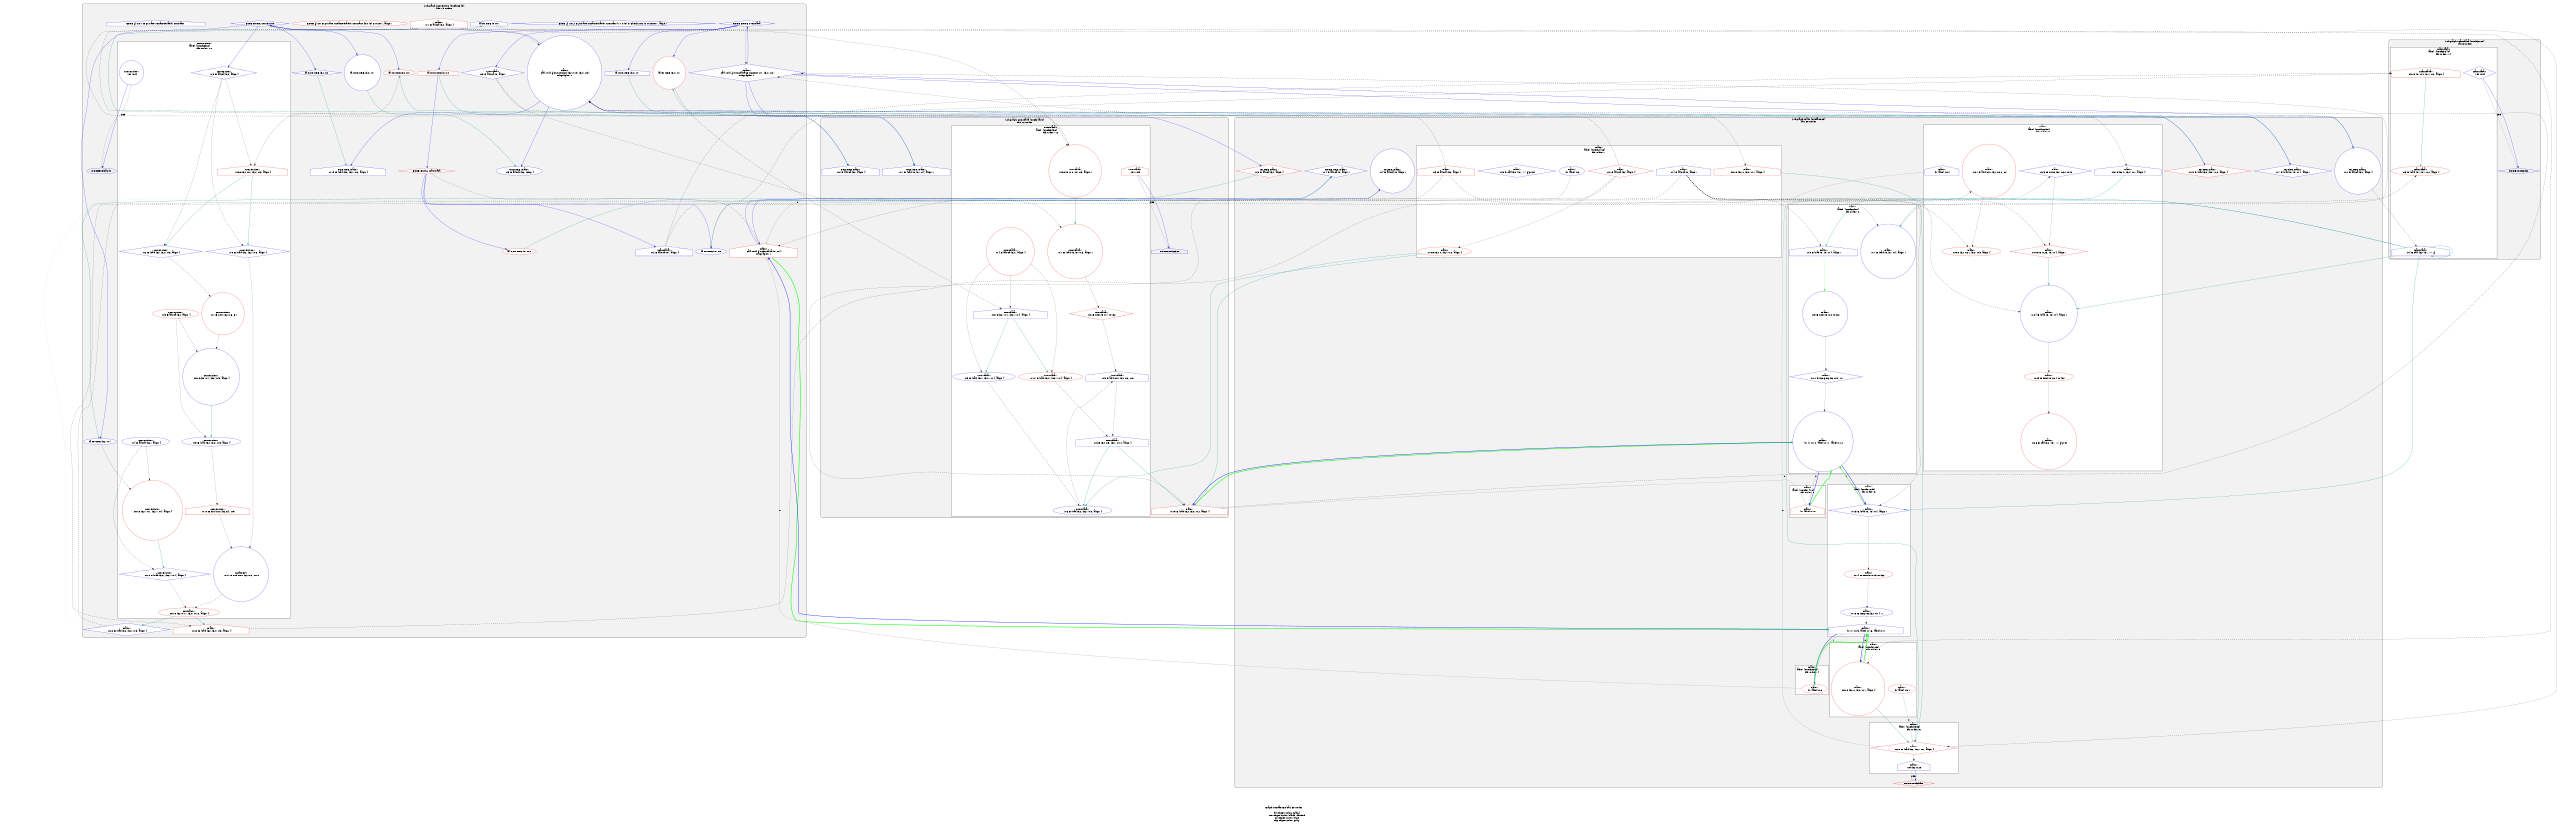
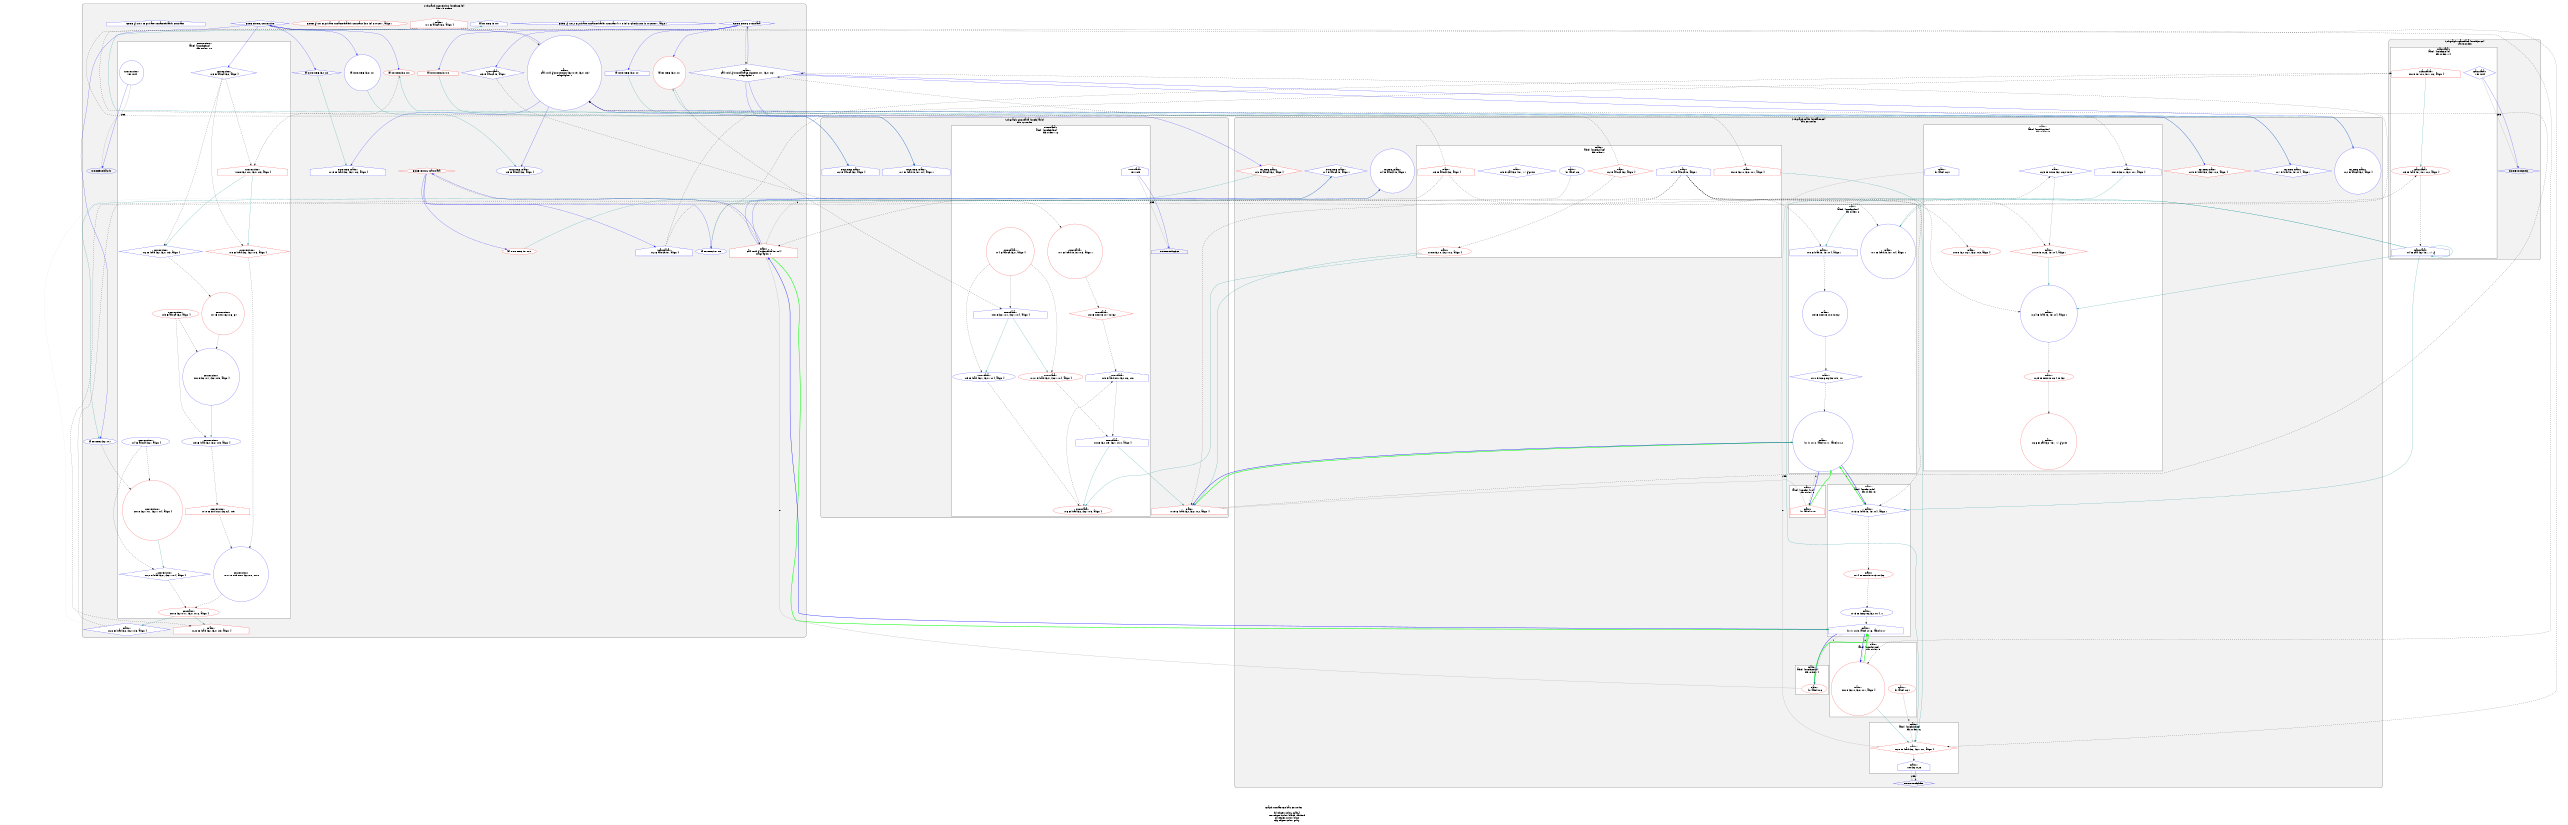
edge "[f] OUT ARG i8 %0" -> "GLOB FUNC scan_data": now "main:: call void @scan_data(i8* %4) subgraphs: 1" -> "GLOB FUNC scan_data"
node "OUT ARG main:: %3 = alloca i32, icmp 4": label "OUT ARG main:: %3 = alloca i32, icmp 4" -> "OUT ARG main:: %3 = alloca i32, align 4"
node "sum_data:: store i8 %0, i8* %3, align 1": removed
node "sum_data:: ret void": color red -> blue
node "NODE ARG main:: %4 = alloca i8, align 1": label "NODE ARG main:: %4 = alloca i8, align 1" -> "OUT ARG main:: %4 = alloca i8, align 1"
node "main:: %21 = add nsw i32 %20, 22": removed
edge "IN ARG main:: %2 = alloca i32, align 4" -> "scan_data:: %4 = call i32 (i8*, ...) @": now "scan_data:: %3 = load i8*, i8** %2, align 4" -> "scan_data:: %4 = call i32 (i8*, ...) @"
node "conversion:: %8 = load i32, i32* %3, align 4": color blue -> red
edge "main:: %8 = load i8, i8* %4, align 1" -> "main:: %9 = sext i8 %8 to i32": color green -> black
edge "main:: %2 = alloca i32, align 4" -> "main:: %19 = load i32, i32* %2, align 4": now "main:: %4 = alloca i8, align 1" -> "main:: %19 = load i32, i32* %2, align 4"
edge "main:: br label %18" -> "main:: %19 = load i32, i32* %2, align 4": label "0" -> "255"
edge "main:: %13 = load i8, i8* %4, align 1" -> "main:: br i1 %10, label %11, label %12": style dashed -> solid
node "sum_data:: %6 = load i32, i32* %5, align 4": color blue -> red
node "unnamed:: %11 = sub nsw i32 %8, %10": label "unnamed:: %11 = sub nsw i32 %8, %10" -> "conversion:: %11 = sub nsw i32 %8, %10"
node "NODE0x8fcbf80": color red -> blue
